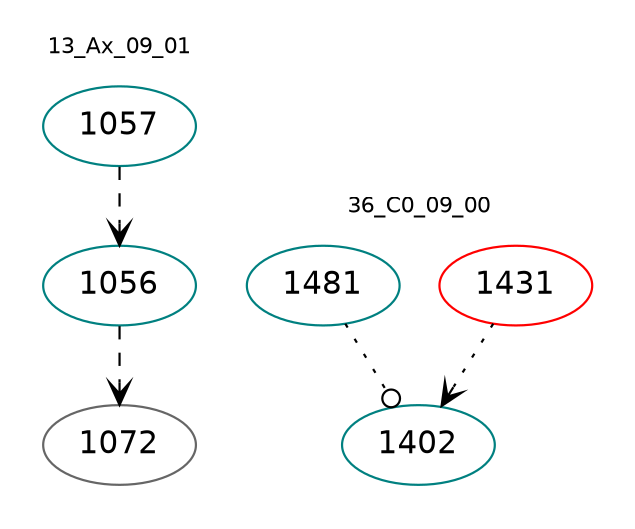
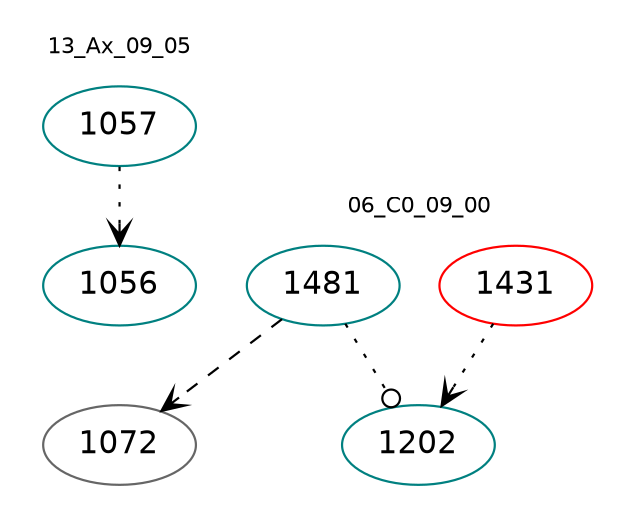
cluster "13_Ax_09_01": label "13_Ax_09_01" -> "13_Ax_09_05"
edge "1057" -> "1056": style dashed -> dotted
cluster "36_C0_09_00": label "36_C0_09_00" -> "06_C0_09_00"
edge "1056" -> "1072": now "1481" -> "1072"
node "1402": label "1402" -> "1202"
